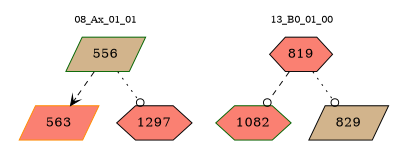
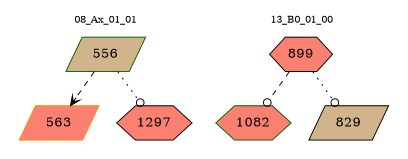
node "819": label "819" -> "899"
